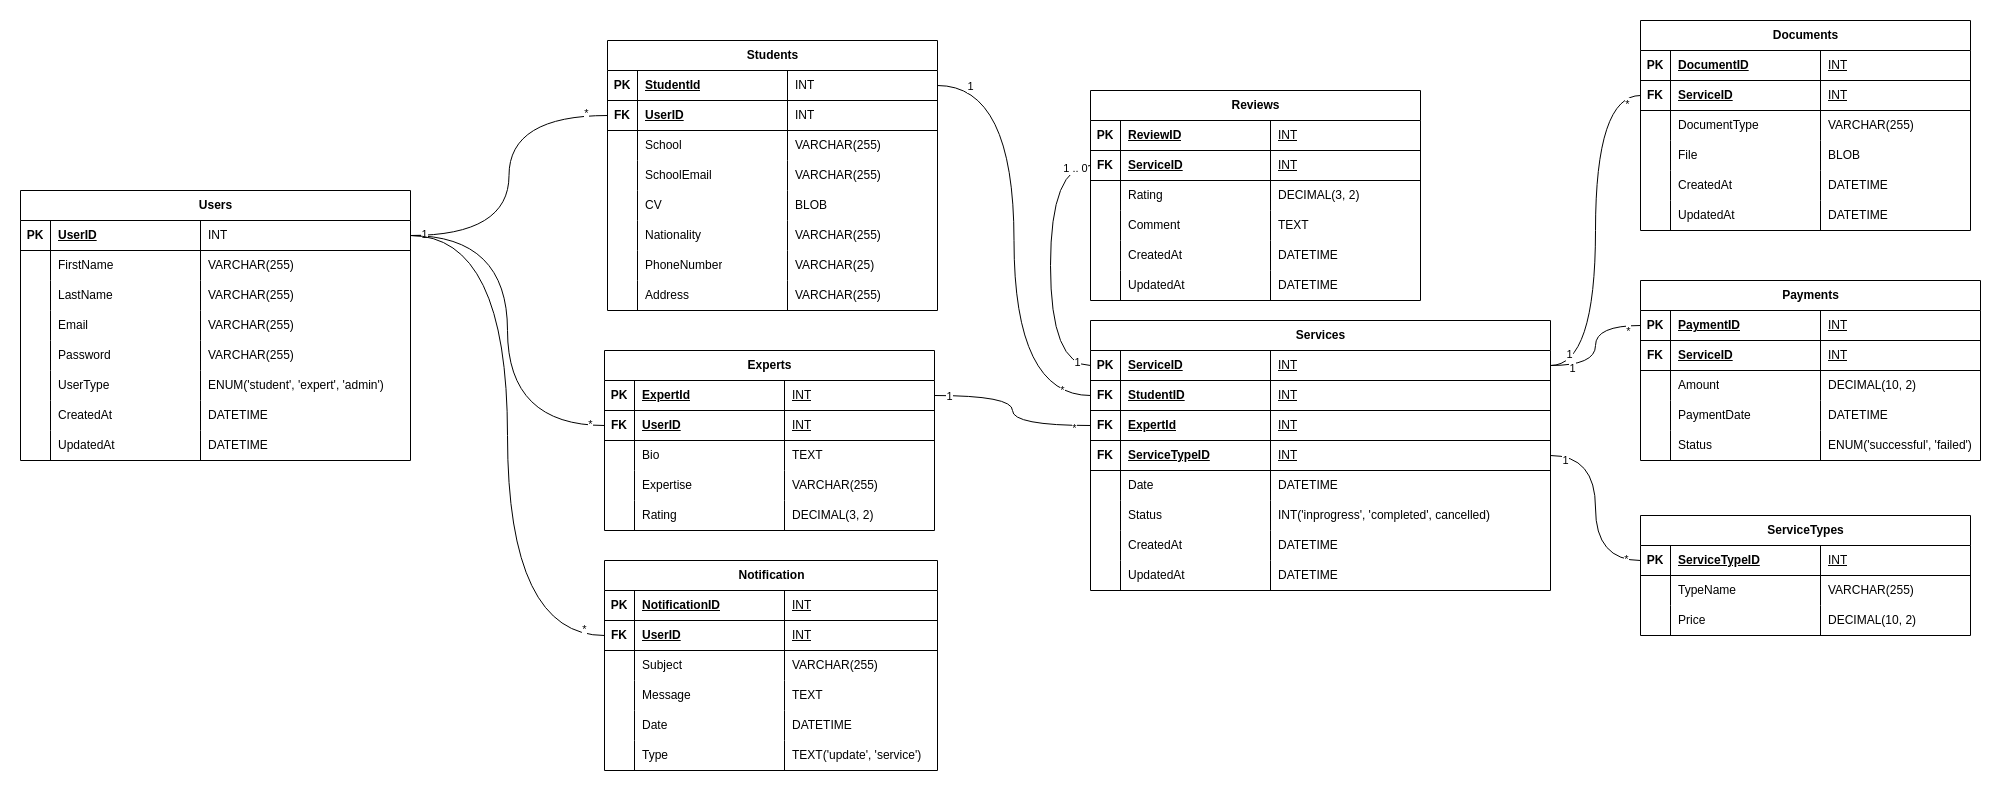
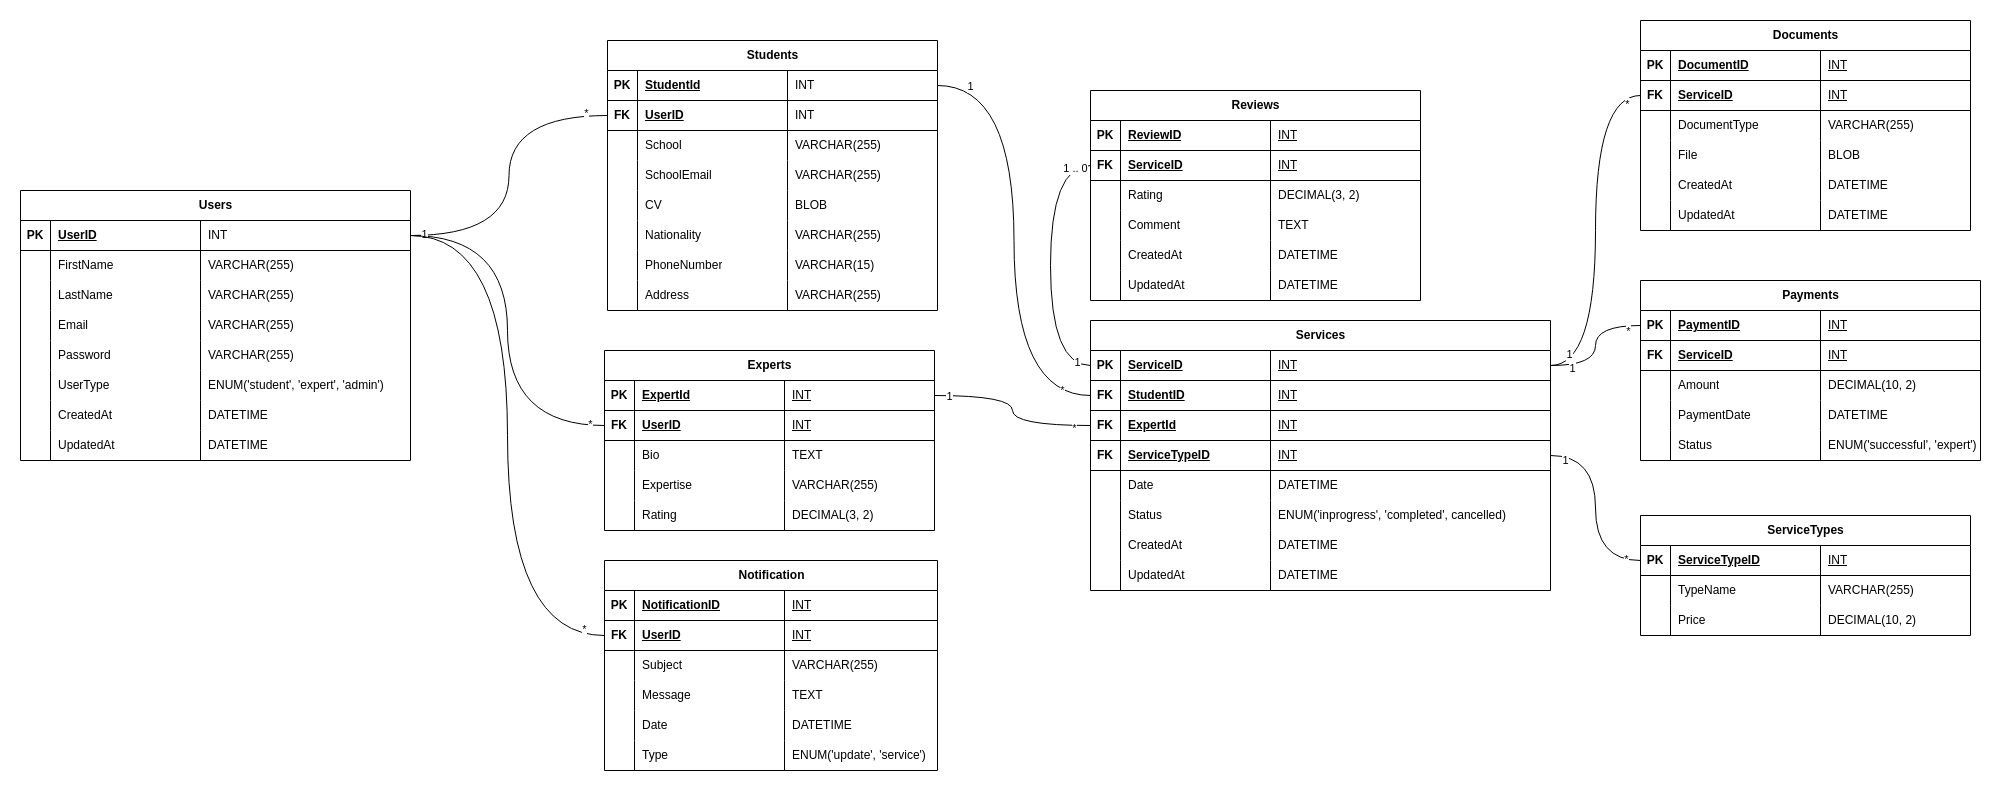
node "VARCHAR(25)": label "VARCHAR(25)" -> "VARCHAR(15)"
node "ENUM('successful', 'failed')": label "ENUM('successful', 'failed')" -> "ENUM('successful', 'expert')"
node "INT('inprogress', 'completed', cancelled)": label "INT('inprogress', 'completed', cancelled)" -> "ENUM('inprogress', 'completed', cancelled)"
node "TEXT('update', 'service')": label "TEXT('update', 'service')" -> "ENUM('update', 'service')"
